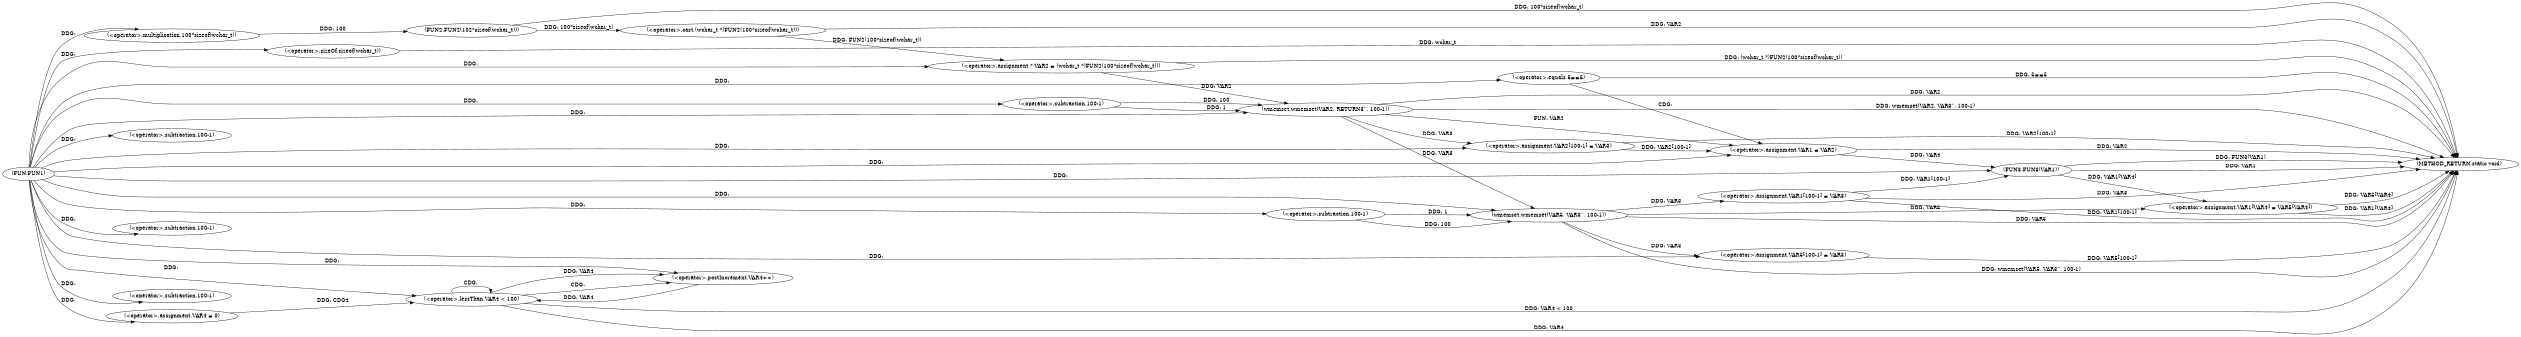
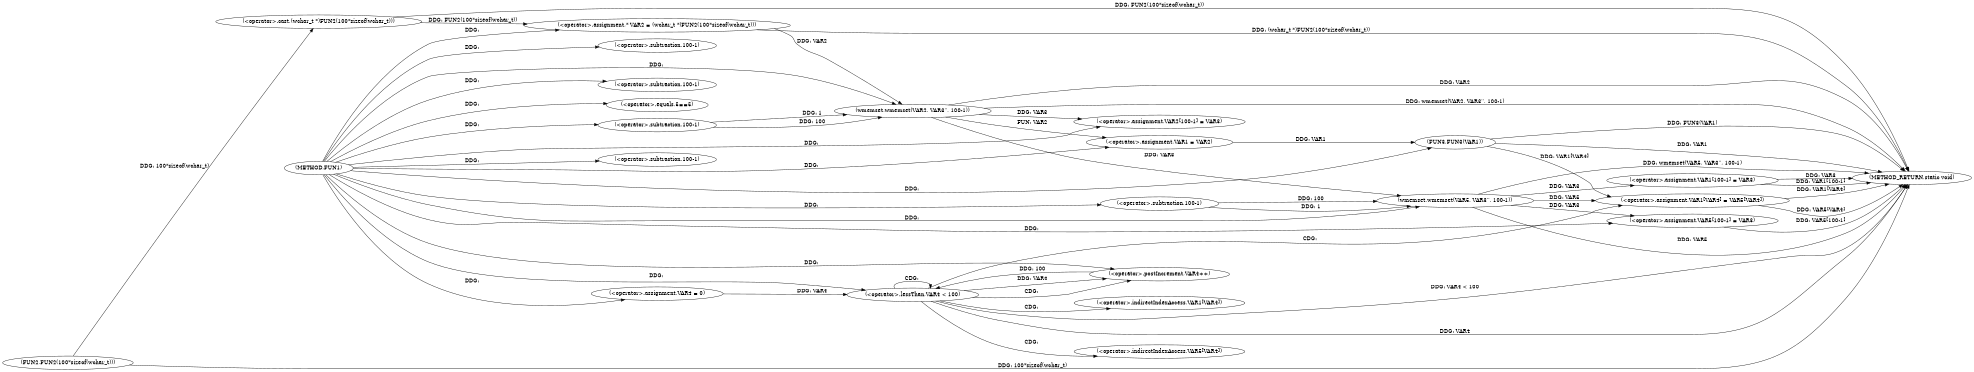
edge "(<operator>.cast,(wchar_t *)FUN2(100*sizeof(wchar_t)))" -> "(METHOD_RETURN,static void)": label "DDG: VAR2" -> "DDG: FUN2(100*sizeof(wchar_t))"
node "(FUN2,FUN2(102*sizeof(wchar_t)))": label "(FUN2,FUN2(102*sizeof(wchar_t)))" -> "(FUN2,FUN2(100*sizeof(wchar_t)))"
node "(<operator>.multiplication,100*sizeof(wchar_t))": removed
node "(<operator>.sizeOf,sizeof(wchar_t))": removed
edge "(<operator>.equals,5==5)" -> "(METHOD_RETURN,static void)": removed, label "DDG: 5==5"
node "(wmemset,wmemset(VAR2, RETURN3'', 100-1))": label "(wmemset,wmemset(VAR2, RETURN3'', 100-1))" -> "(wmemset,wmemset(VAR2, VAR3'', 100-1))"
edge "(<operator>.equals,5==5)" -> "(<operator>.assignment,VAR1 = VAR2)": removed, label "CDG:"
edge "(<operator>.assignment,VAR2[100-1] = VAR3)" -> "(METHOD_RETURN,static void)": removed, label "DDG: VAR2[100-1]"
edge "(<operator>.assignment,VAR1 = VAR2)" -> "(METHOD_RETURN,static void)": removed, label "DDG: VAR2"
edge "(<operator>.assignment,VAR2[100-1] = VAR3)" -> "(<operator>.assignment,VAR1 = VAR2)": removed, label "DDG: VAR2[100-1]"
edge "(<operator>.assignment,VAR1 = VAR2)" -> "(FUN3,FUN3(VAR1))": label "DDG: VAR4" -> "DDG: VAR1"
node "(FUN,FUN1)": label "(FUN,FUN1)" -> "(METHOD,FUN1)"
edge "(<operator>.assignment,VAR1[100-1] = VAR3)" -> "(FUN3,FUN3(VAR1))": removed, label "DDG: VAR1[100-1]"
edge "(<operator>.lessThan,VAR4 < 100)" -> "(<operator>.assignment,VAR1[VAR4] = VAR5[VAR4])": added, label "CDG:"
edge "(<operator>.postIncrement,VAR4++)" -> "(<operator>.lessThan,VAR4 < 100)": label "DDG: VAR4" -> "DDG: 100"
edge "(<operator>.assignment,VAR4 = 0)" -> "(<operator>.lessThan,VAR4 < 100)": label "DDG: CDG4" -> "DDG: VAR4"
node "(<operator>.indirectIndexAccess,VAR1[VAR4])": added
node "(<operator>.indirectIndexAccess,VAR5[VAR4])": added
